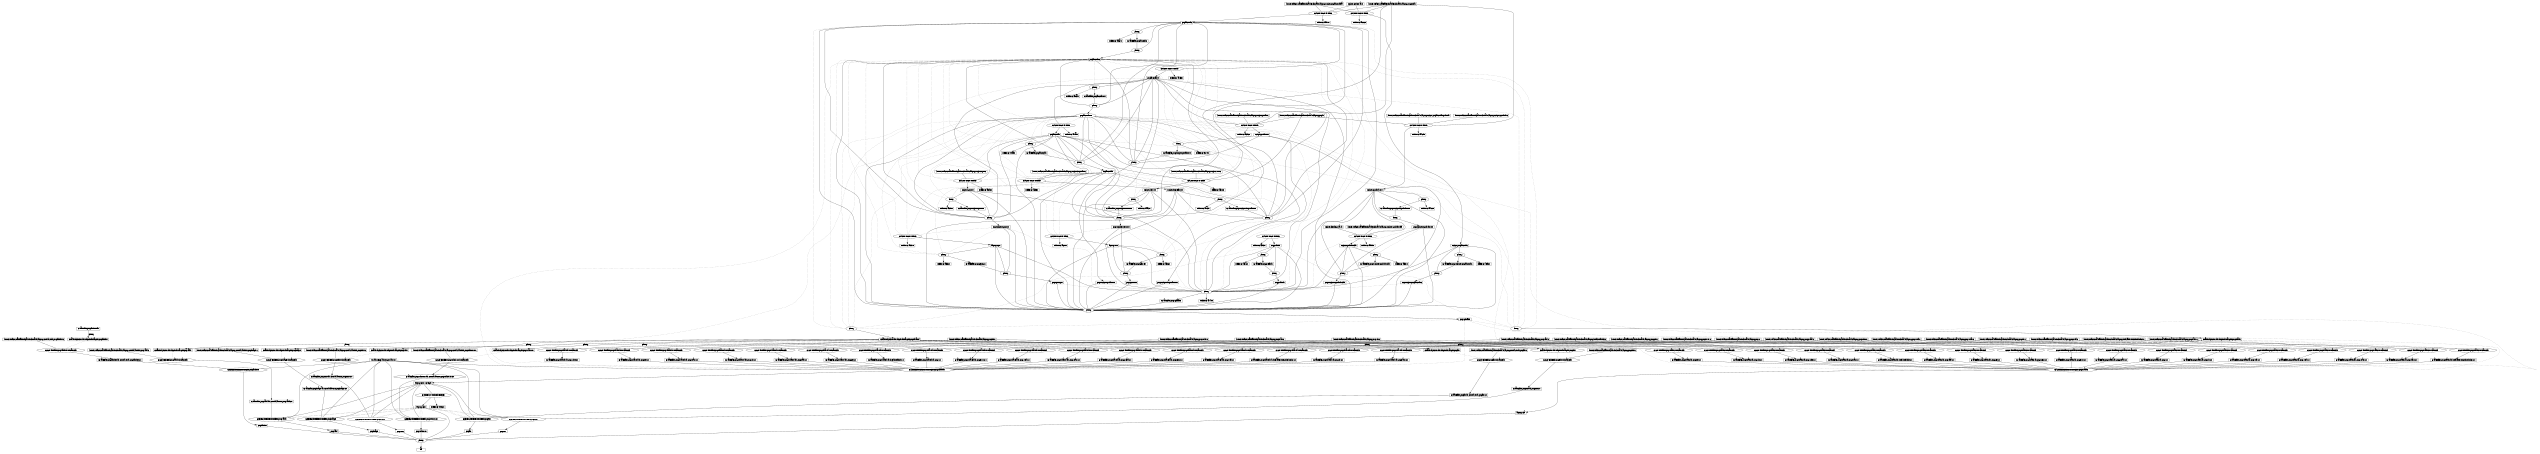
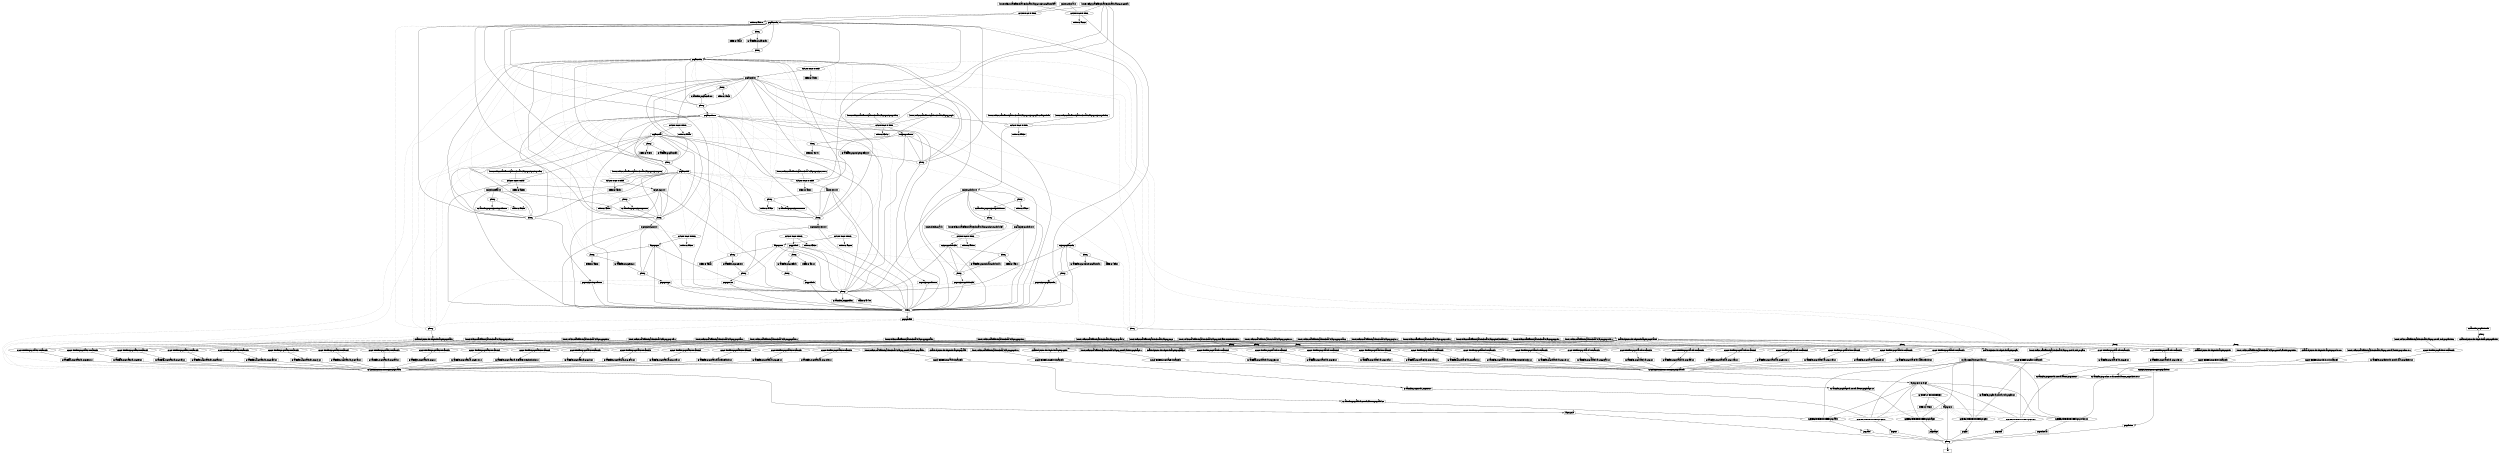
edge "CMakeFiles/png_shared.dir/pngget.c.o" -- "C_SHARED_LIBRARY_LINKER__png_shared_": removed
node "pngvalid": shape box -> ellipse
